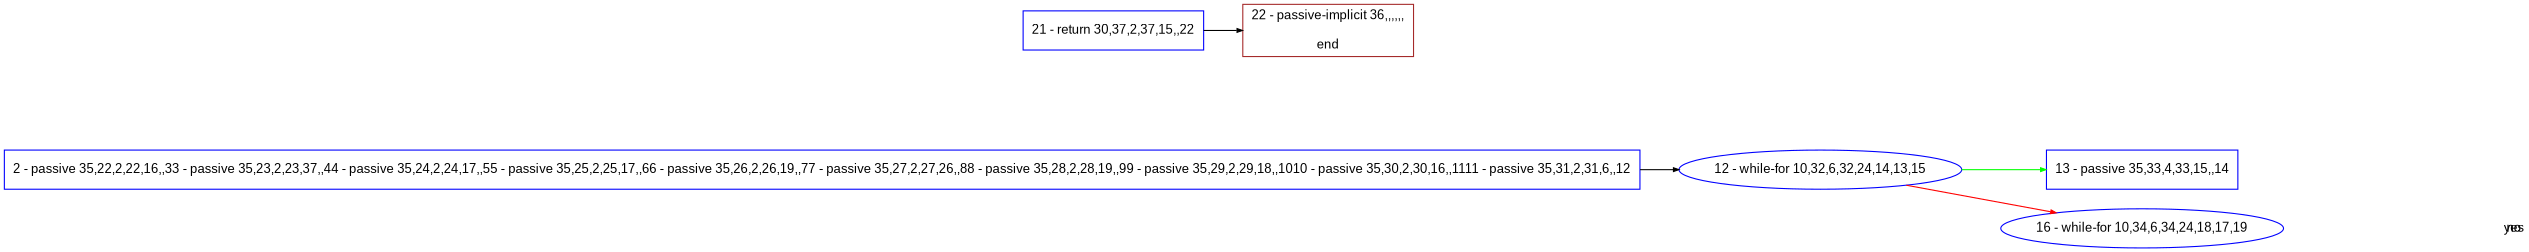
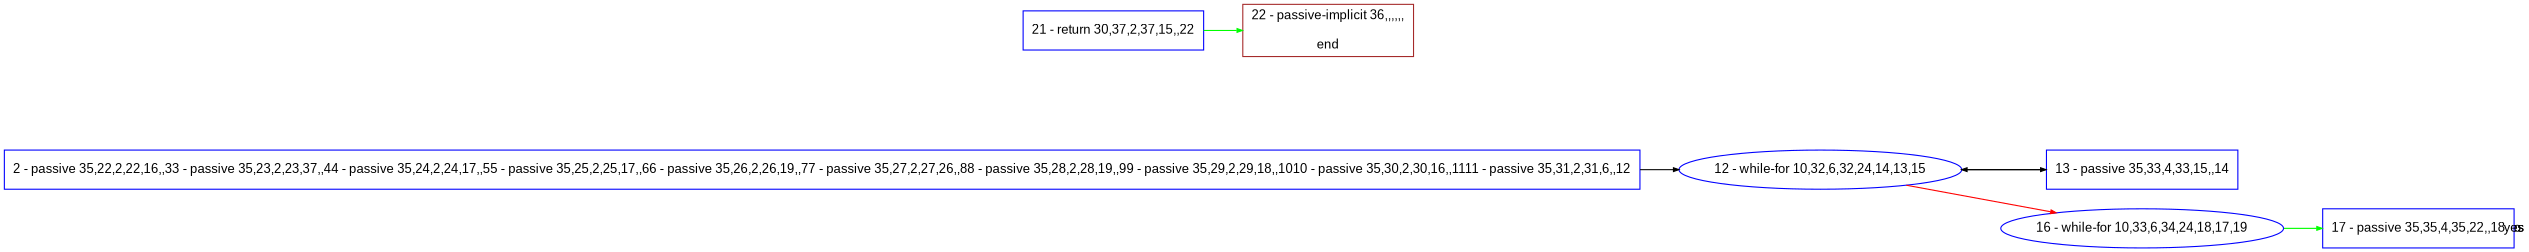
edge "21 - return 30,37,2,37,15,,22" -> "22 - passive-implicit 36,,,,,, end": color #000000 -> #00ff00
edge "12 - while-for 10,32,6,32,24,14,13,15" -> "13 - passive 35,33,4,33,15,,14": color #00ff00 -> #000000
edge "13 - passive 35,33,4,33,15,,14" -> "12 - while-for 10,32,6,32,24,14,13,15": added
node "16 - while-for 10,34,6,34,24,18,17,19": label "16 - while-for 10,34,6,34,24,18,17,19" -> "16 - while-for 10,33,6,34,24,18,17,19"
node "17 - passive 35,35,4,35,22,,18": added
